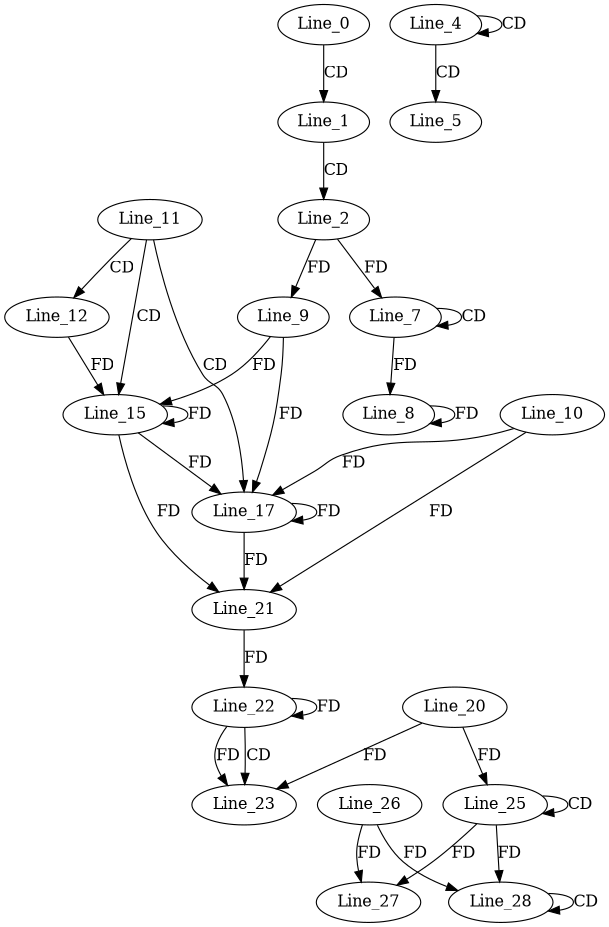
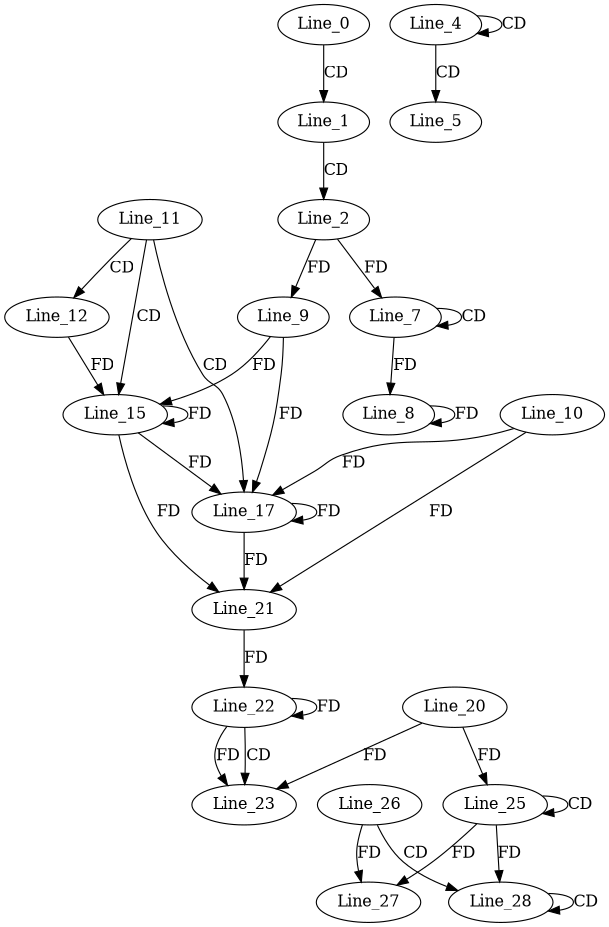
edge "Line_26" -> "Line_28": label "FD" -> "CD"
